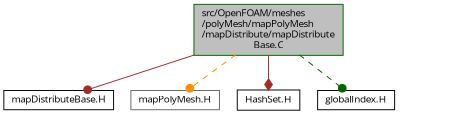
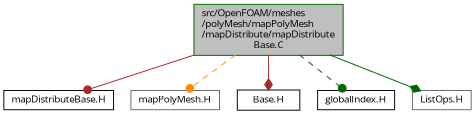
node "HashSet.H": label "HashSet.H" -> "Base.H"
node "ListOps.H": added
